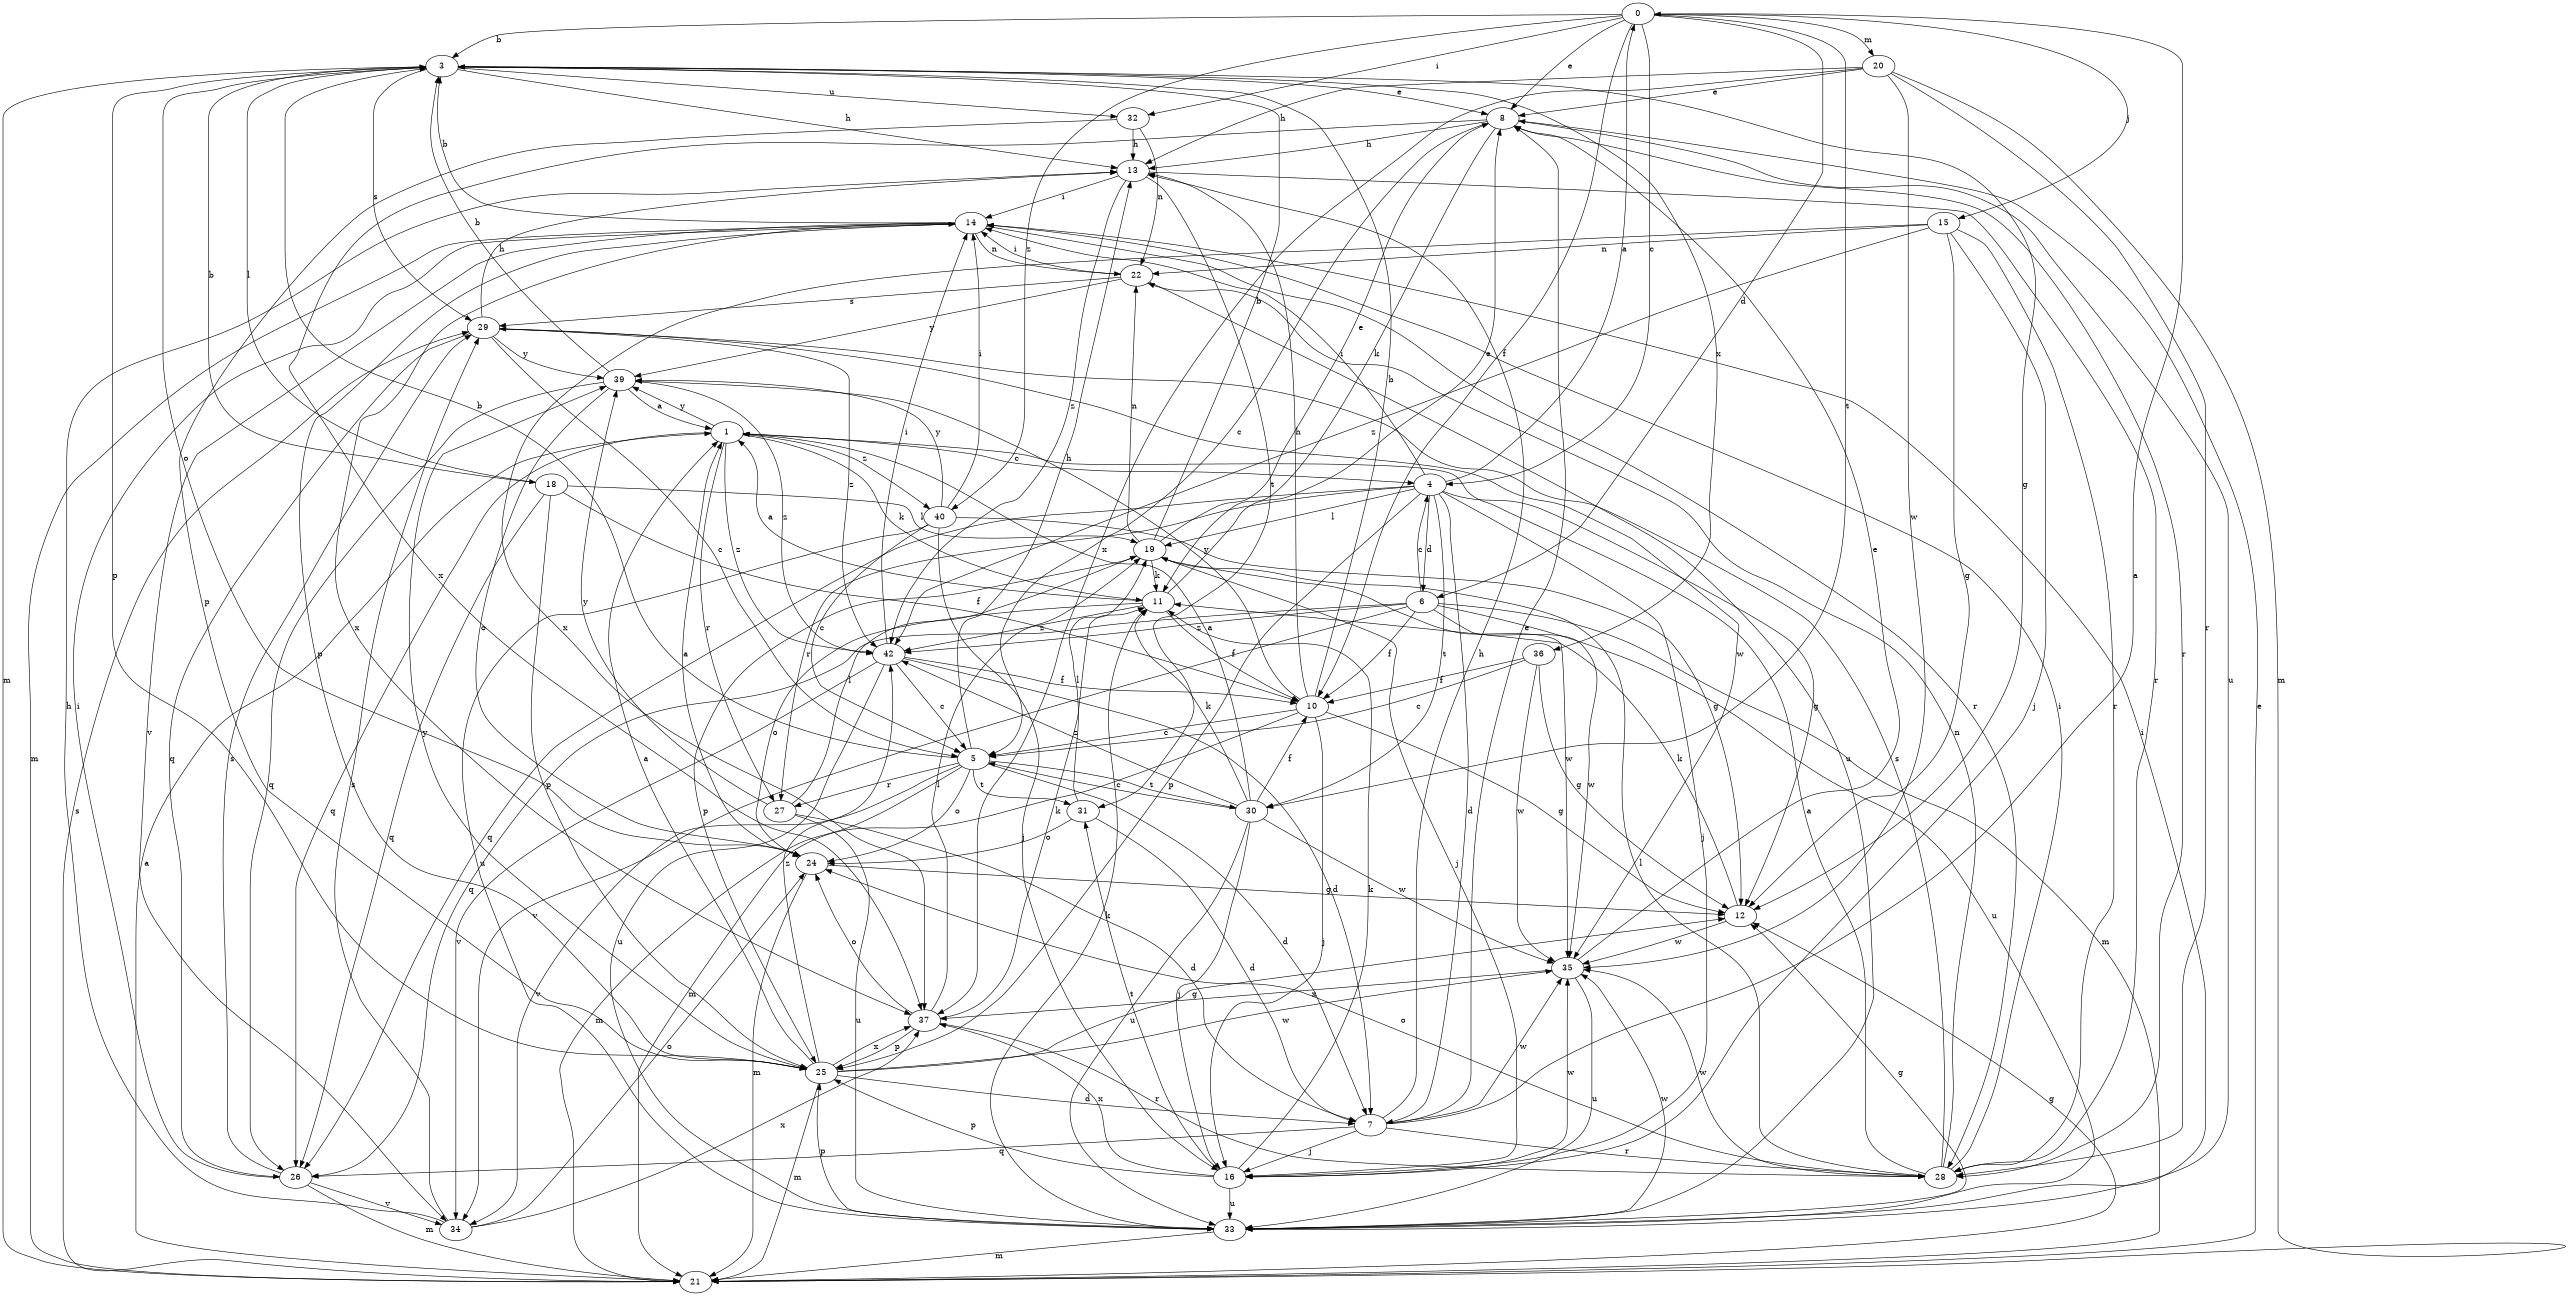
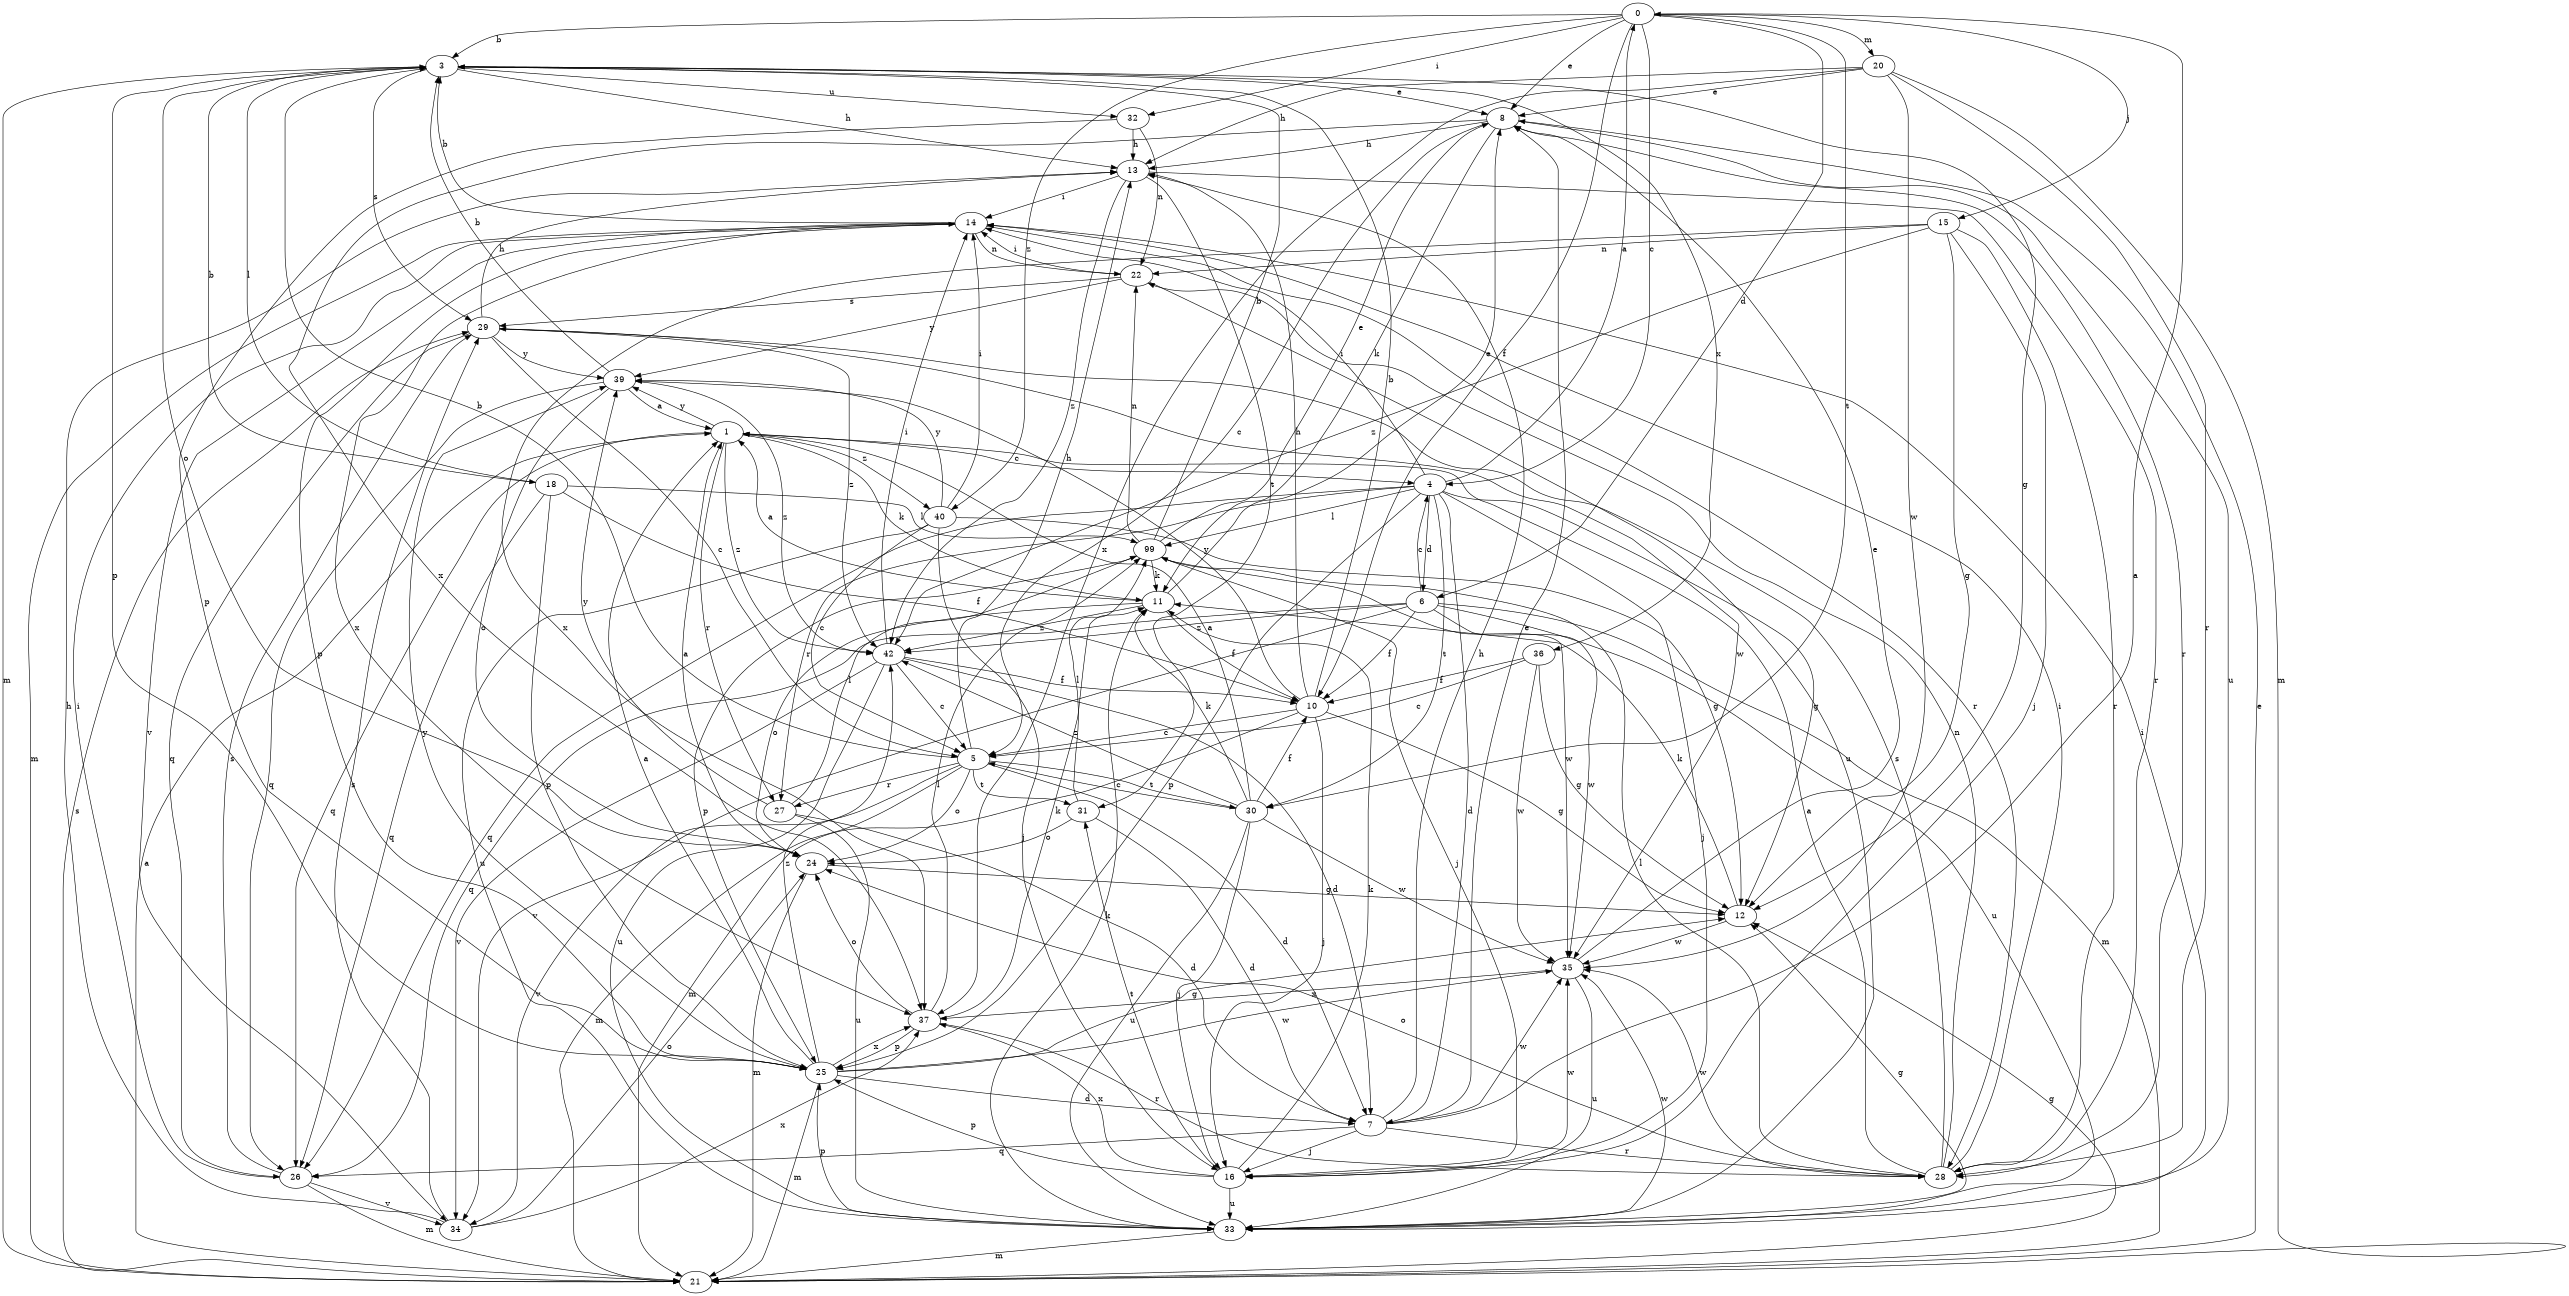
node "19": label "19" -> "99"
